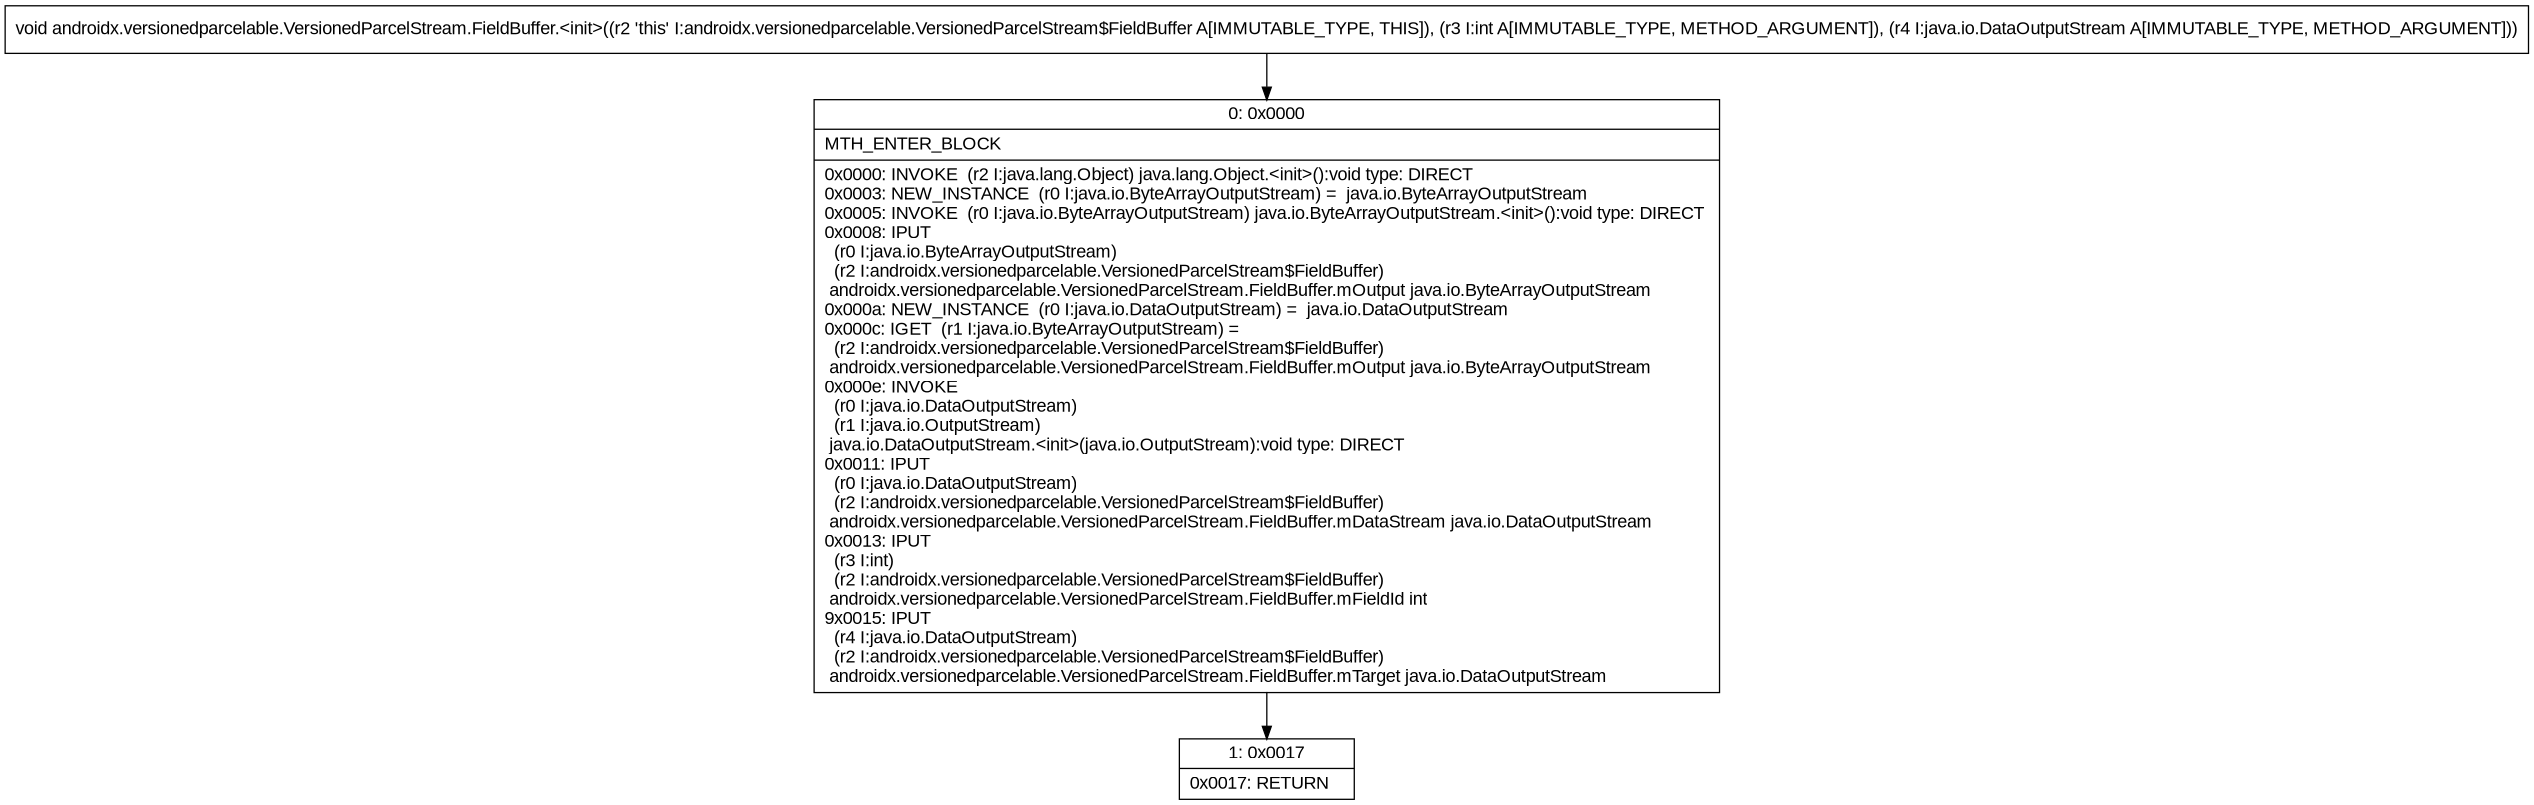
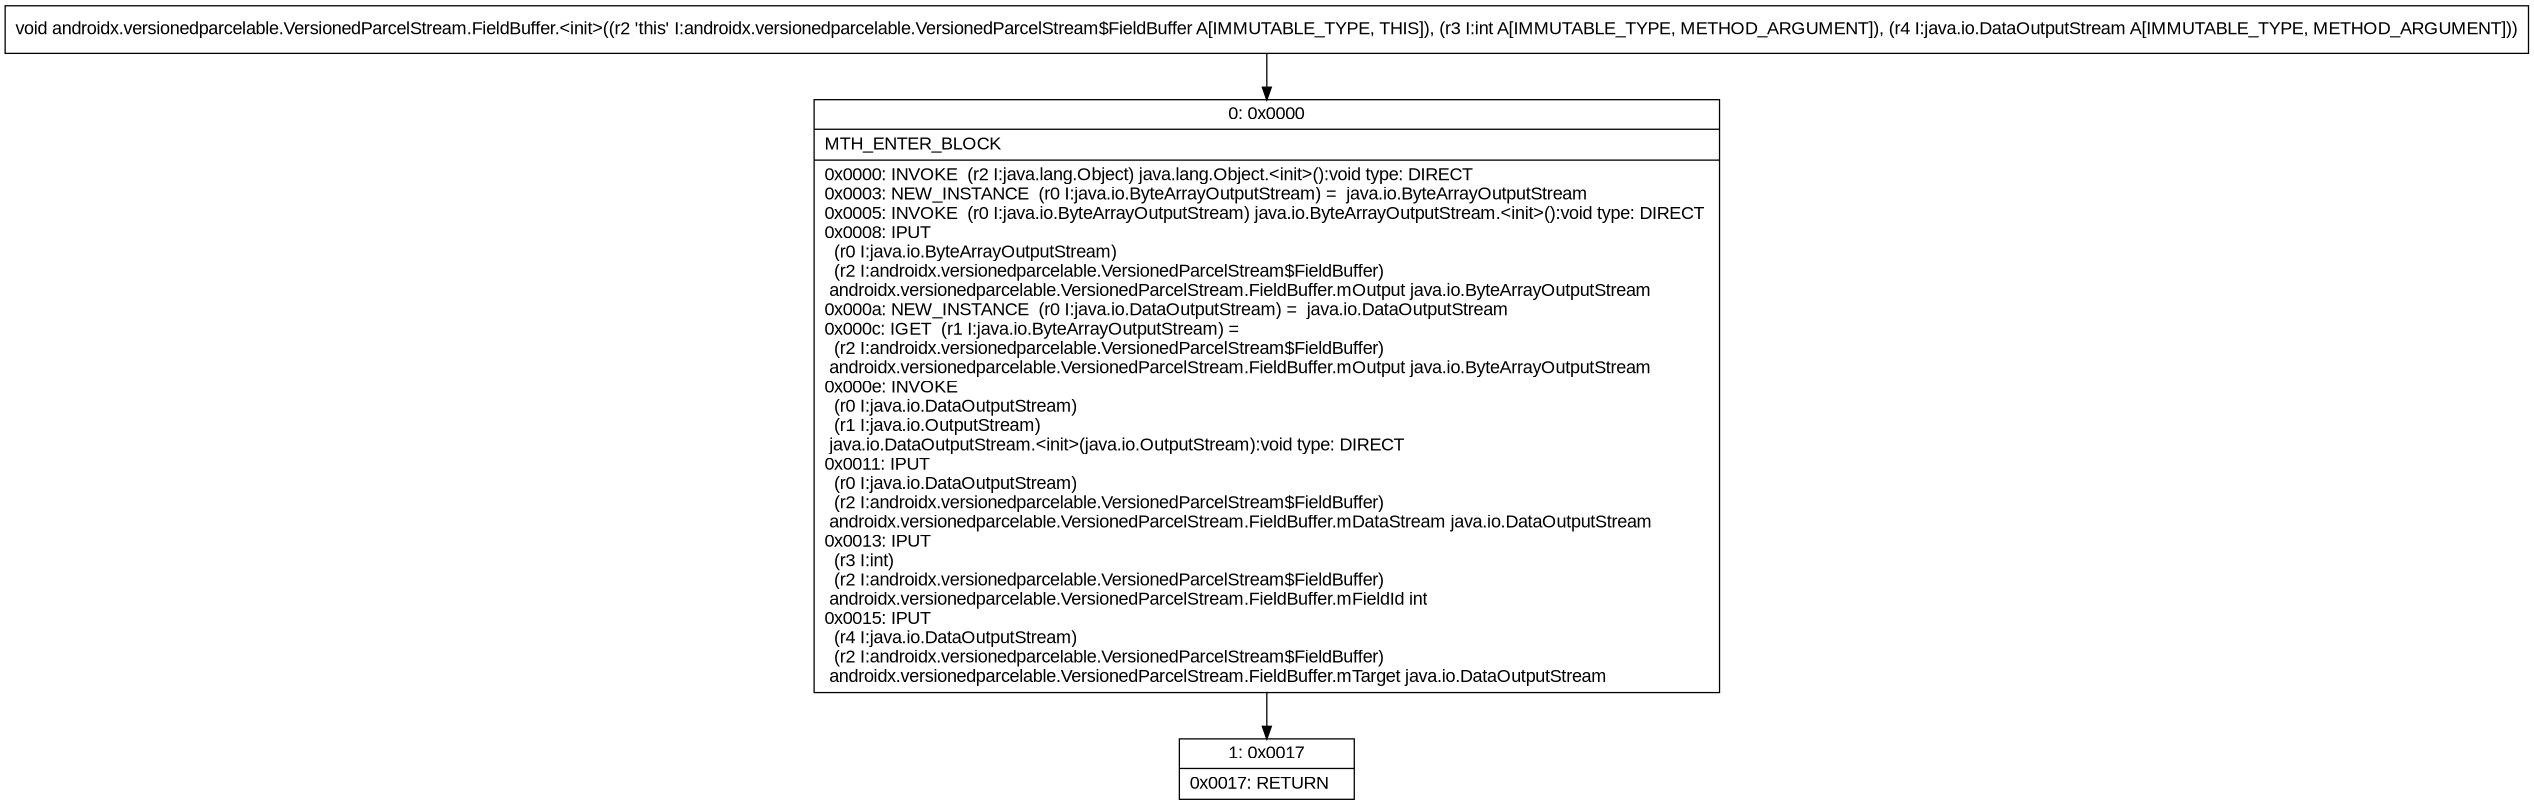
node "0: 0x0000": text "9x0015: IPUT" -> "0x0015: IPUT"
